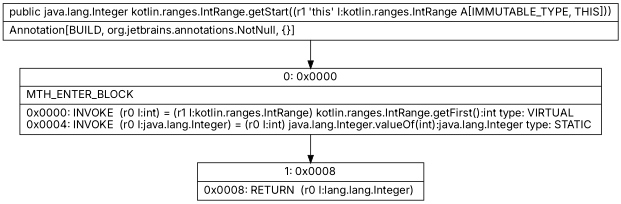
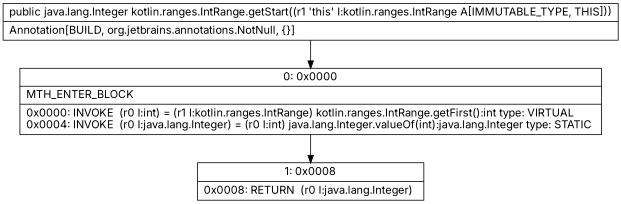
node "1: 0x0008": text "0x0008: RETURN  (r0 I:lang.lang.Integer)" -> "0x0008: RETURN  (r0 I:java.lang.Integer)"
